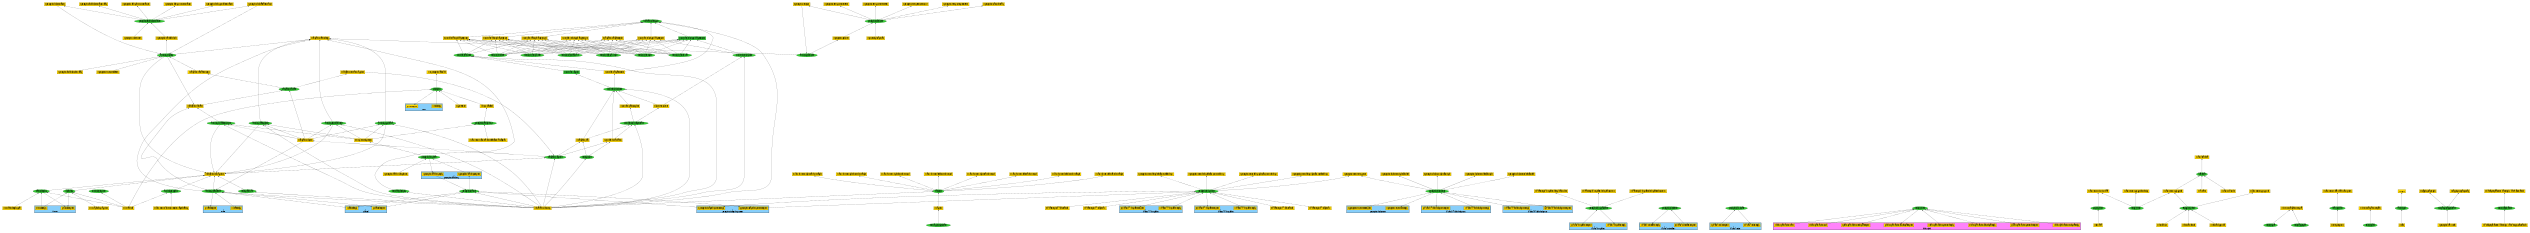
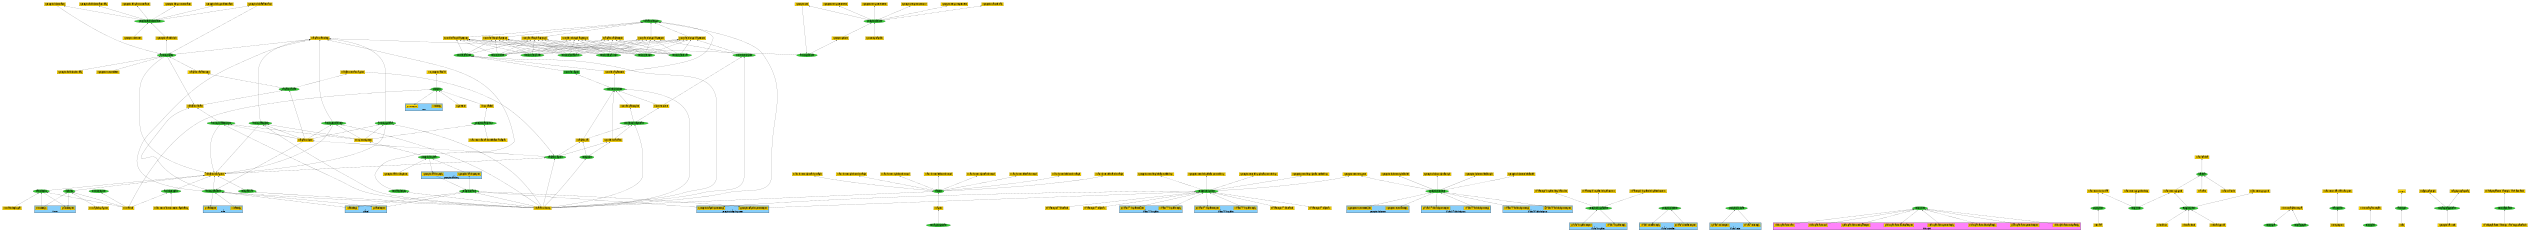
node "rt/perception/velodyne": label "rt/perception/velodyne" -> "rt/perception/code"
node "rt/controller/velocity_pid/targetForceX": fillcolor limegreen -> gold
